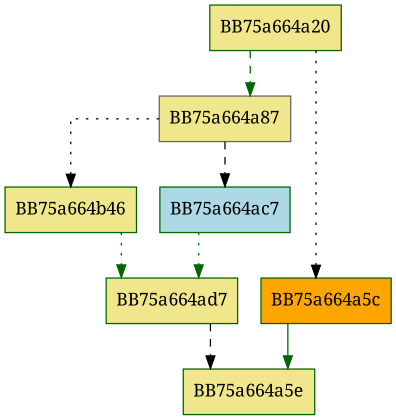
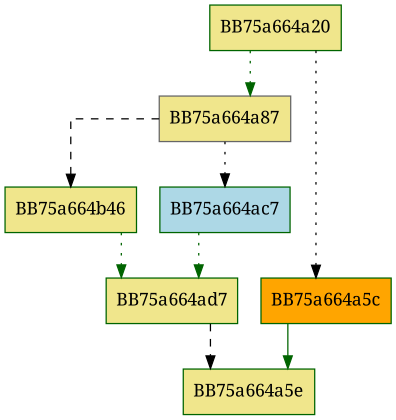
edge "BB75a664a20" -> "BB75a664a87": style dashed -> dotted
edge "BB75a664a87" -> "BB75a664b46": style dotted -> dashed
edge "BB75a664a87" -> "BB75a664ac7": style dashed -> dotted
